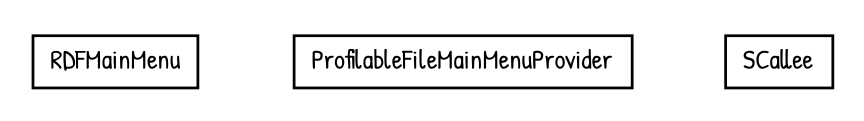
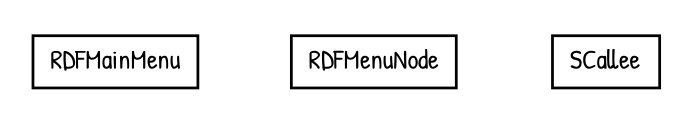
node "RDFMenuNode": added
node "ProfilableFileMainMenuProvider": removed
